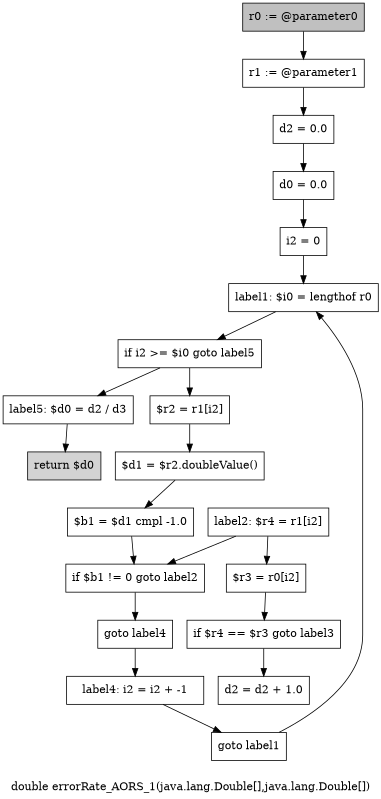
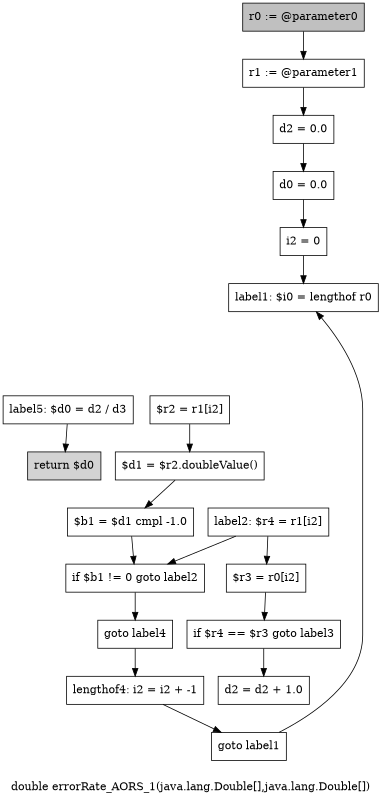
node "if i2 >= $i0 goto label5": removed
node "label4: i2 = i2 + -1": label "label4: i2 = i2 + -1" -> "lengthof4: i2 = i2 + -1"
